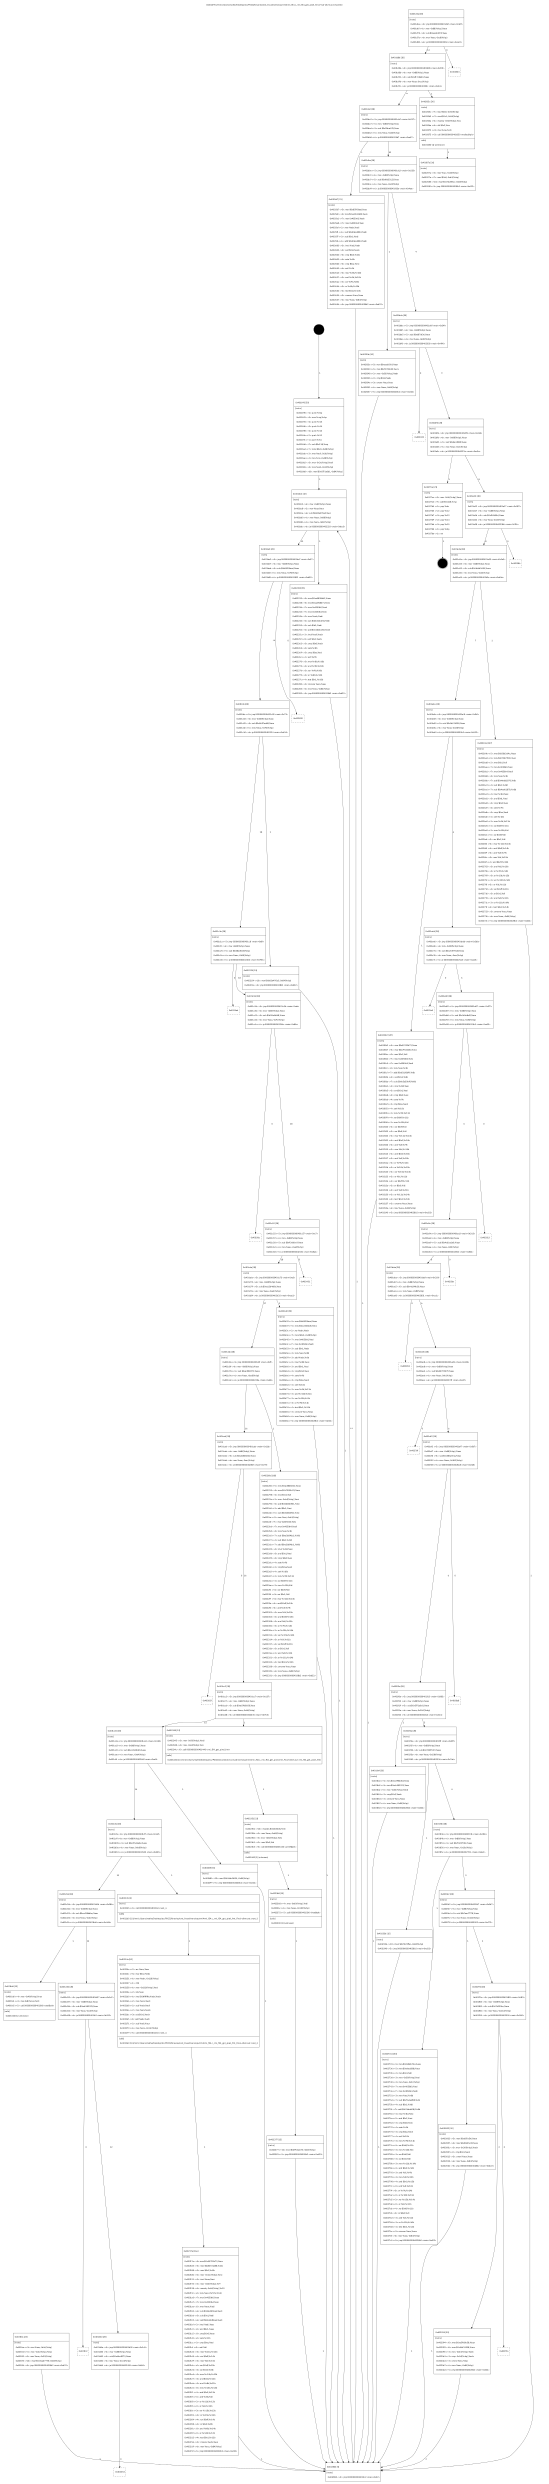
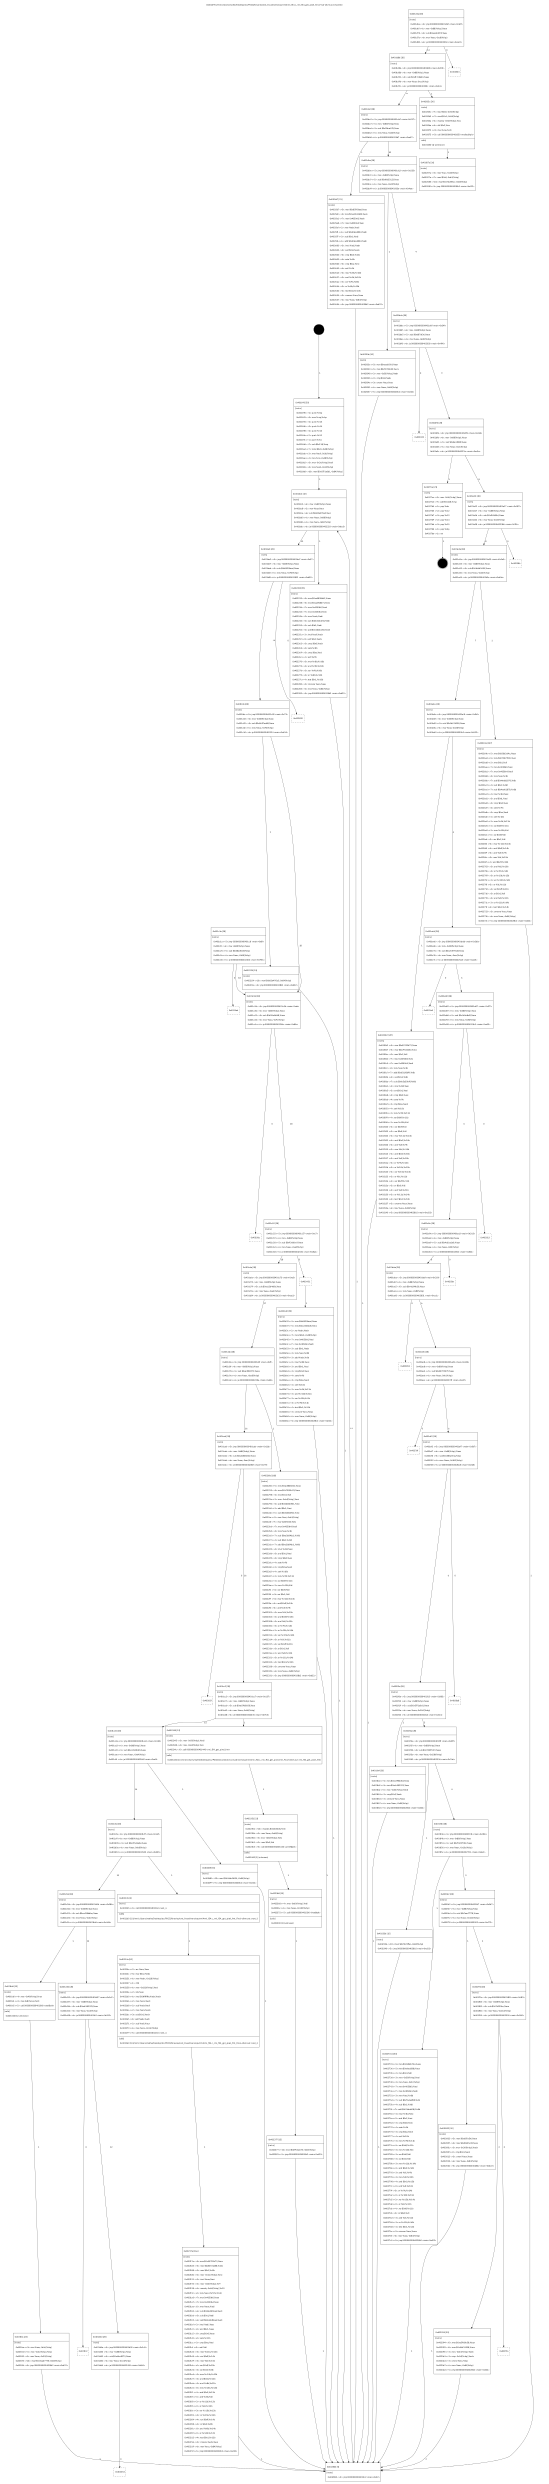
edge "0x401bfe [28]" -> "0x401c1a [28]": now "0x401bfe [28]" -> "0x401c36 [28]"
edge "0x401c6e [28]" -> "0x402632 [93]": now "0x402431" -> "0x402632 [93]"
edge "0x401fdd [13]" -> "0x401fea [24]": added, label "1"
